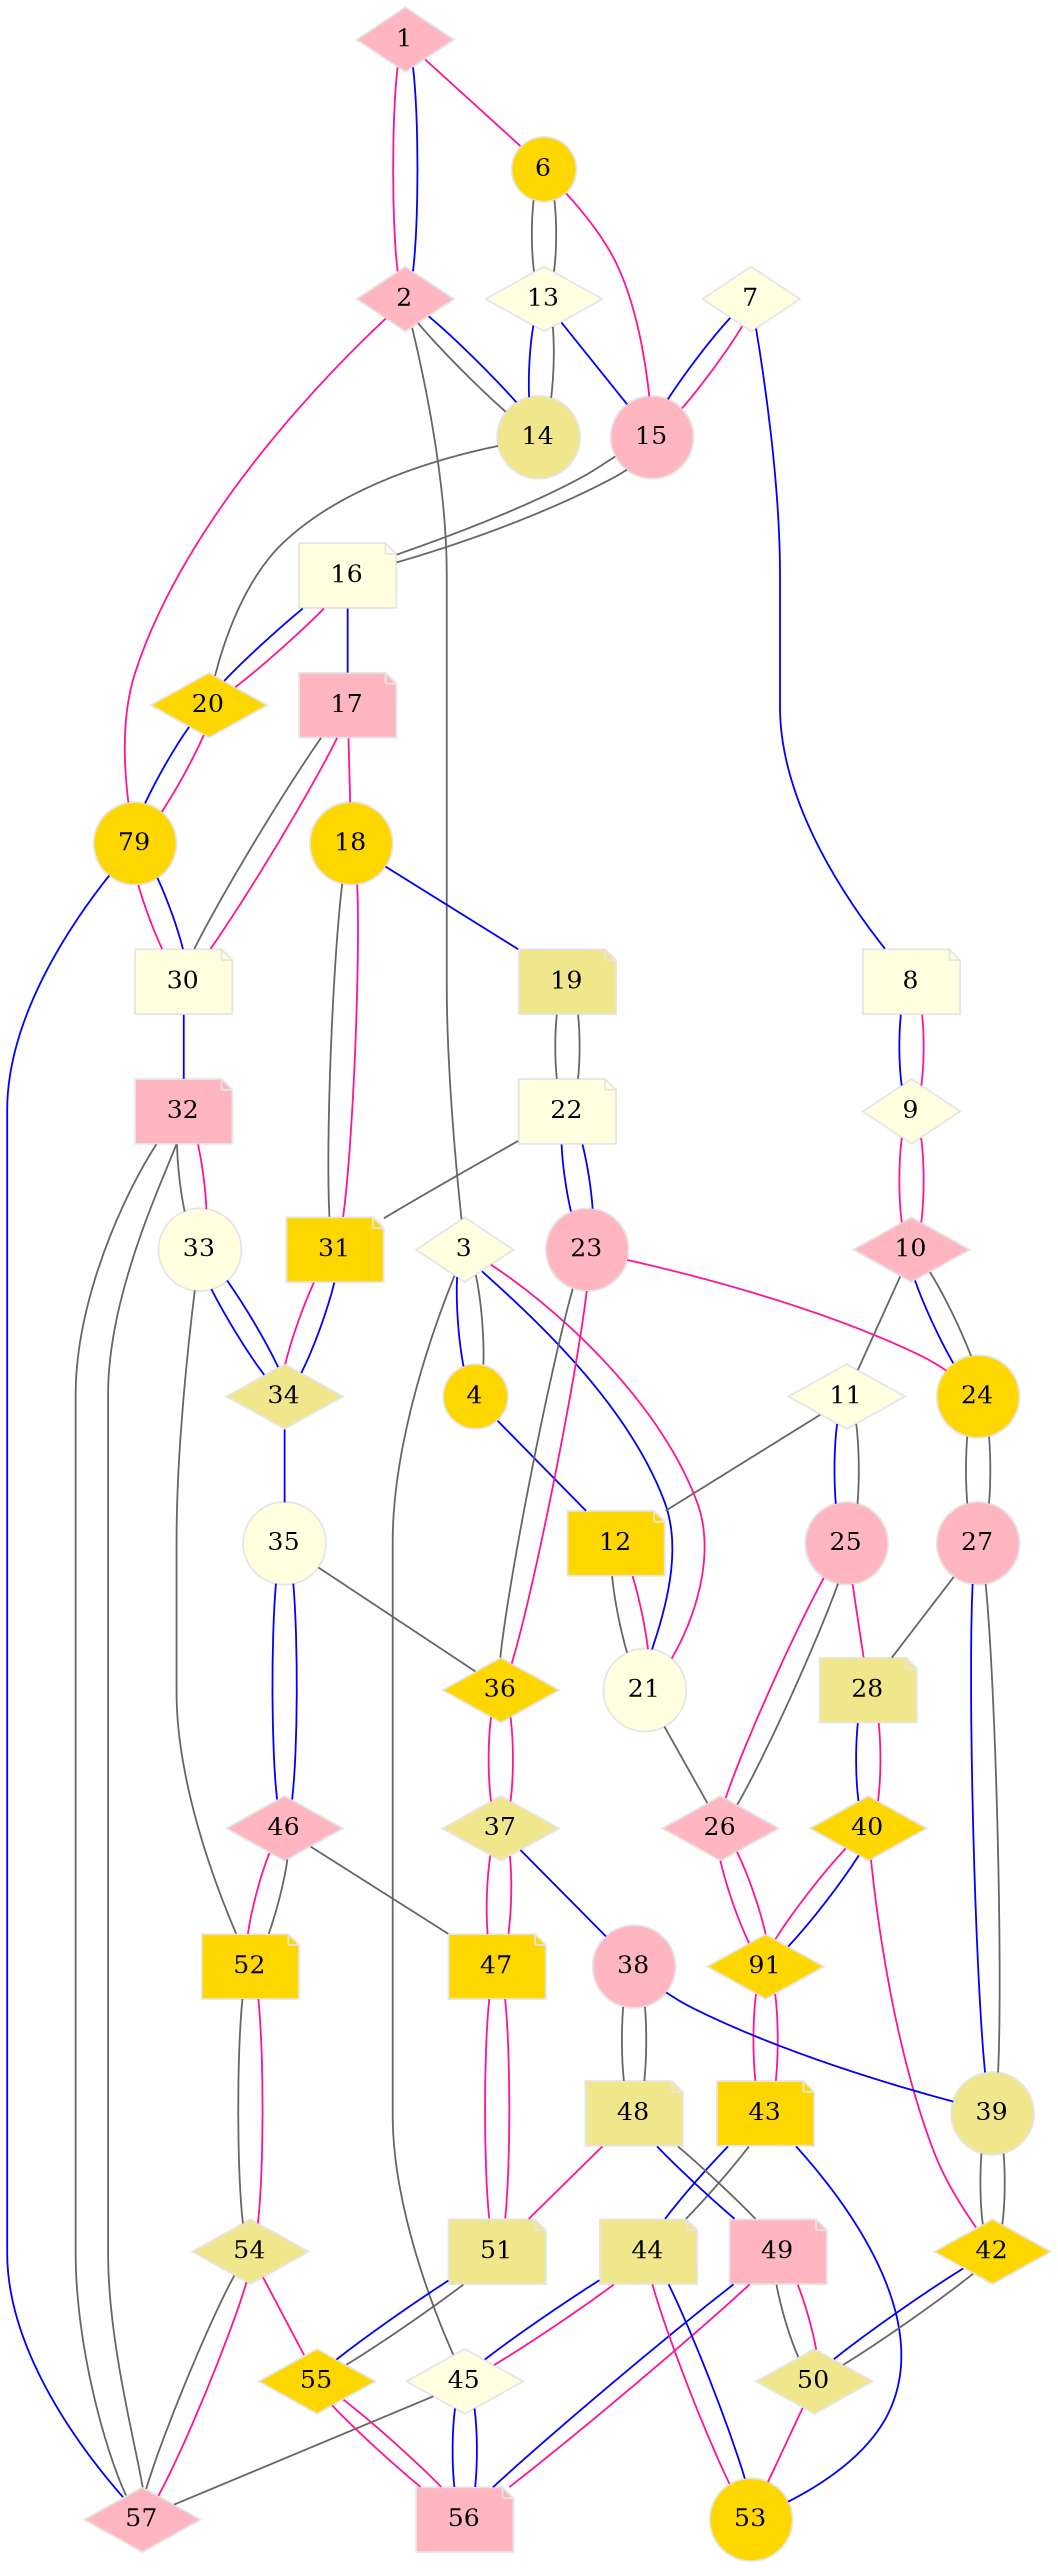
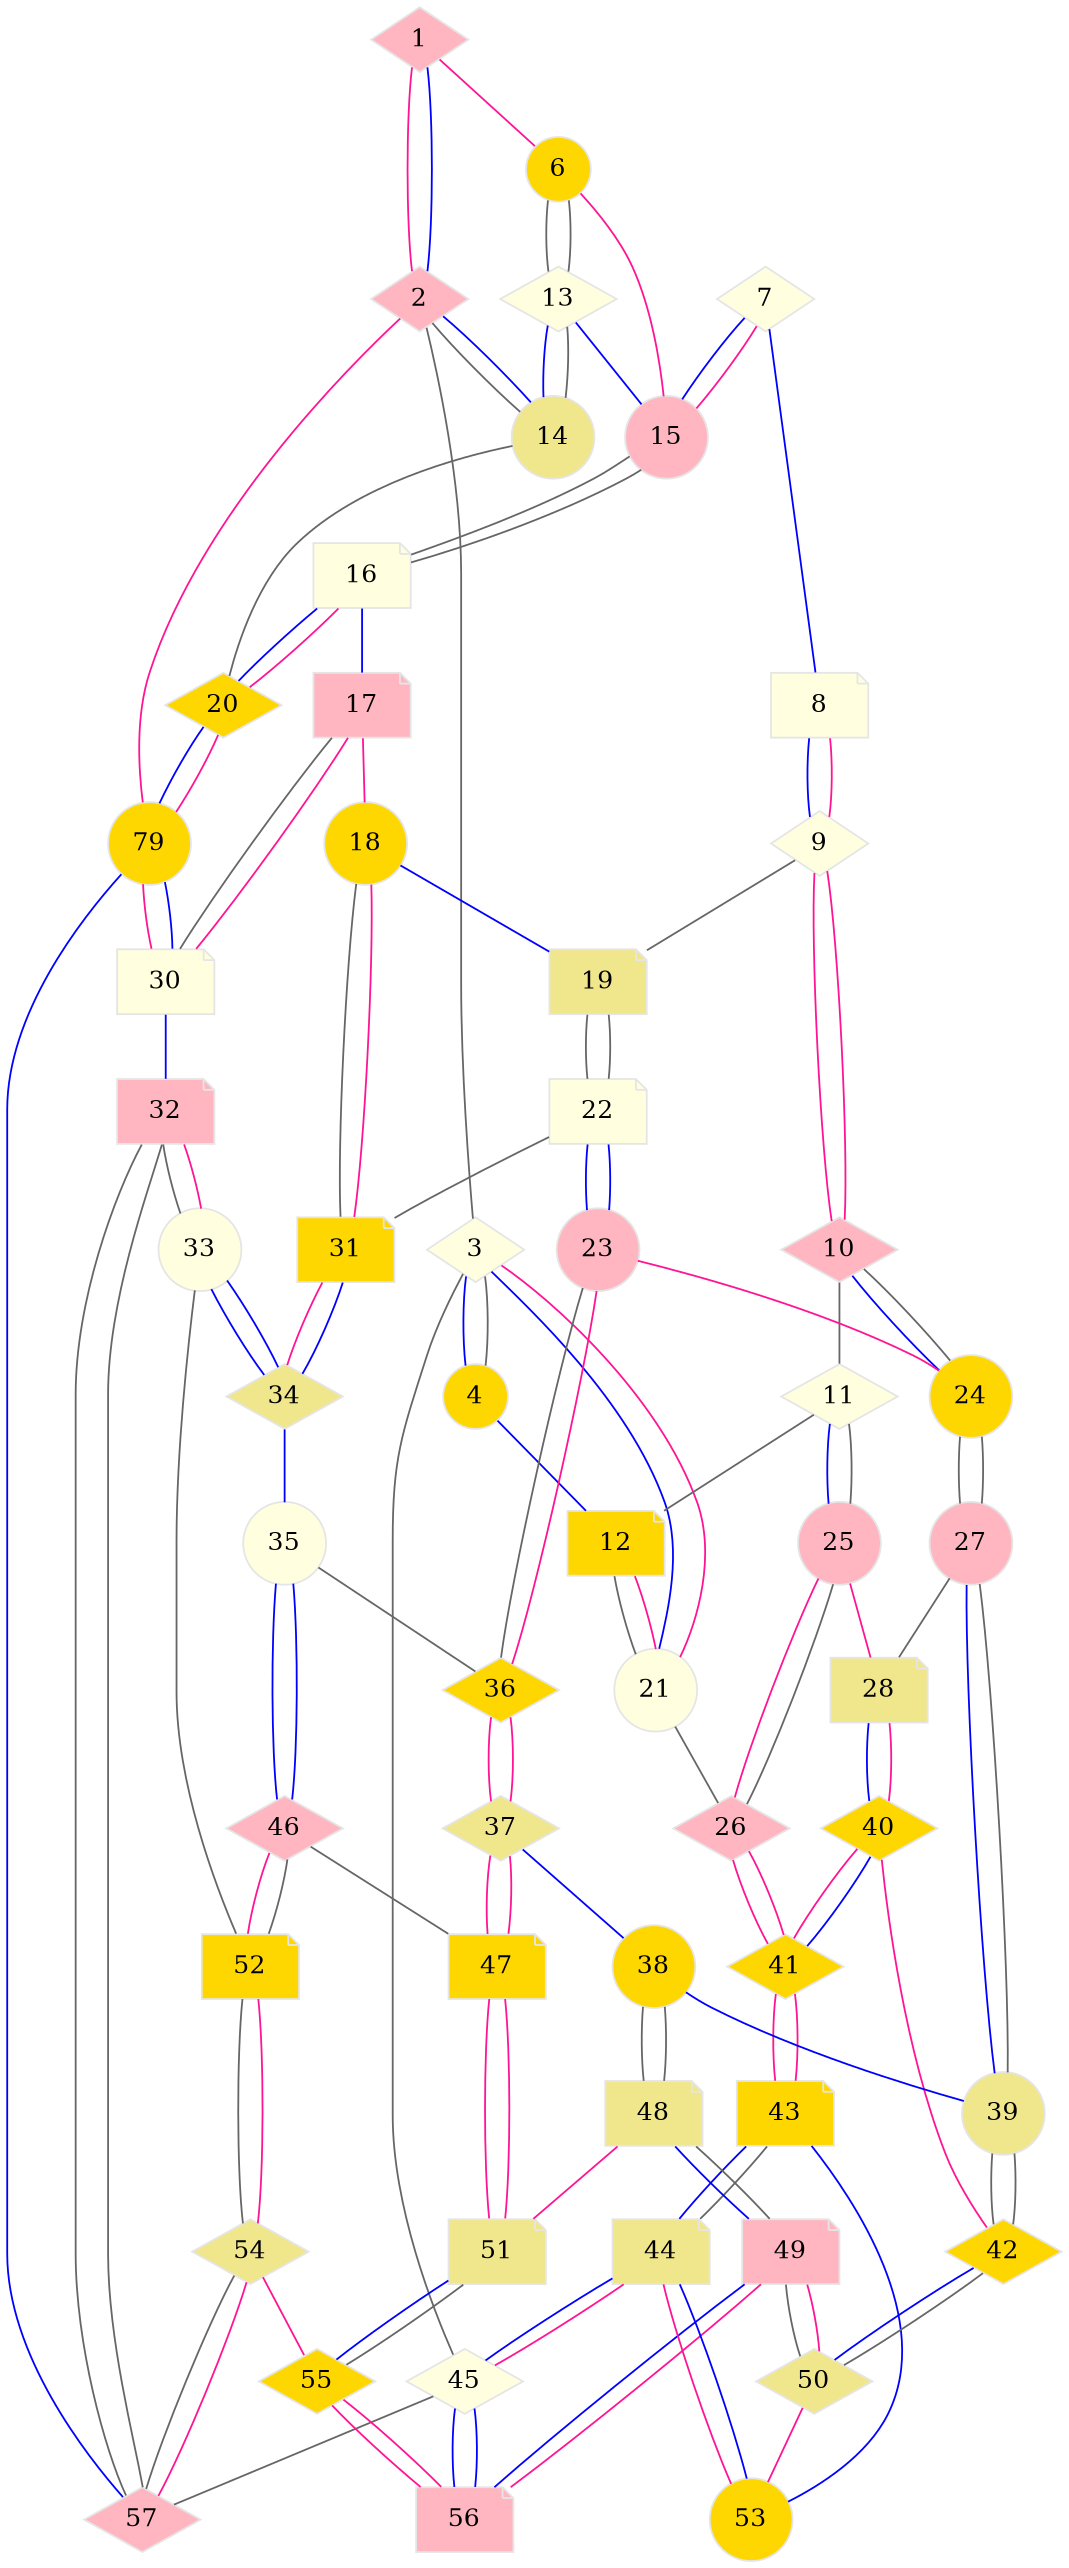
edge "9" -- "19": added
node "38": fillcolor lightpink -> gold
node "91": label "91" -> "41"
